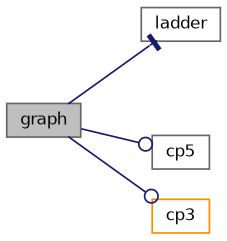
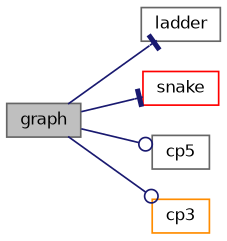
node "snake": added
